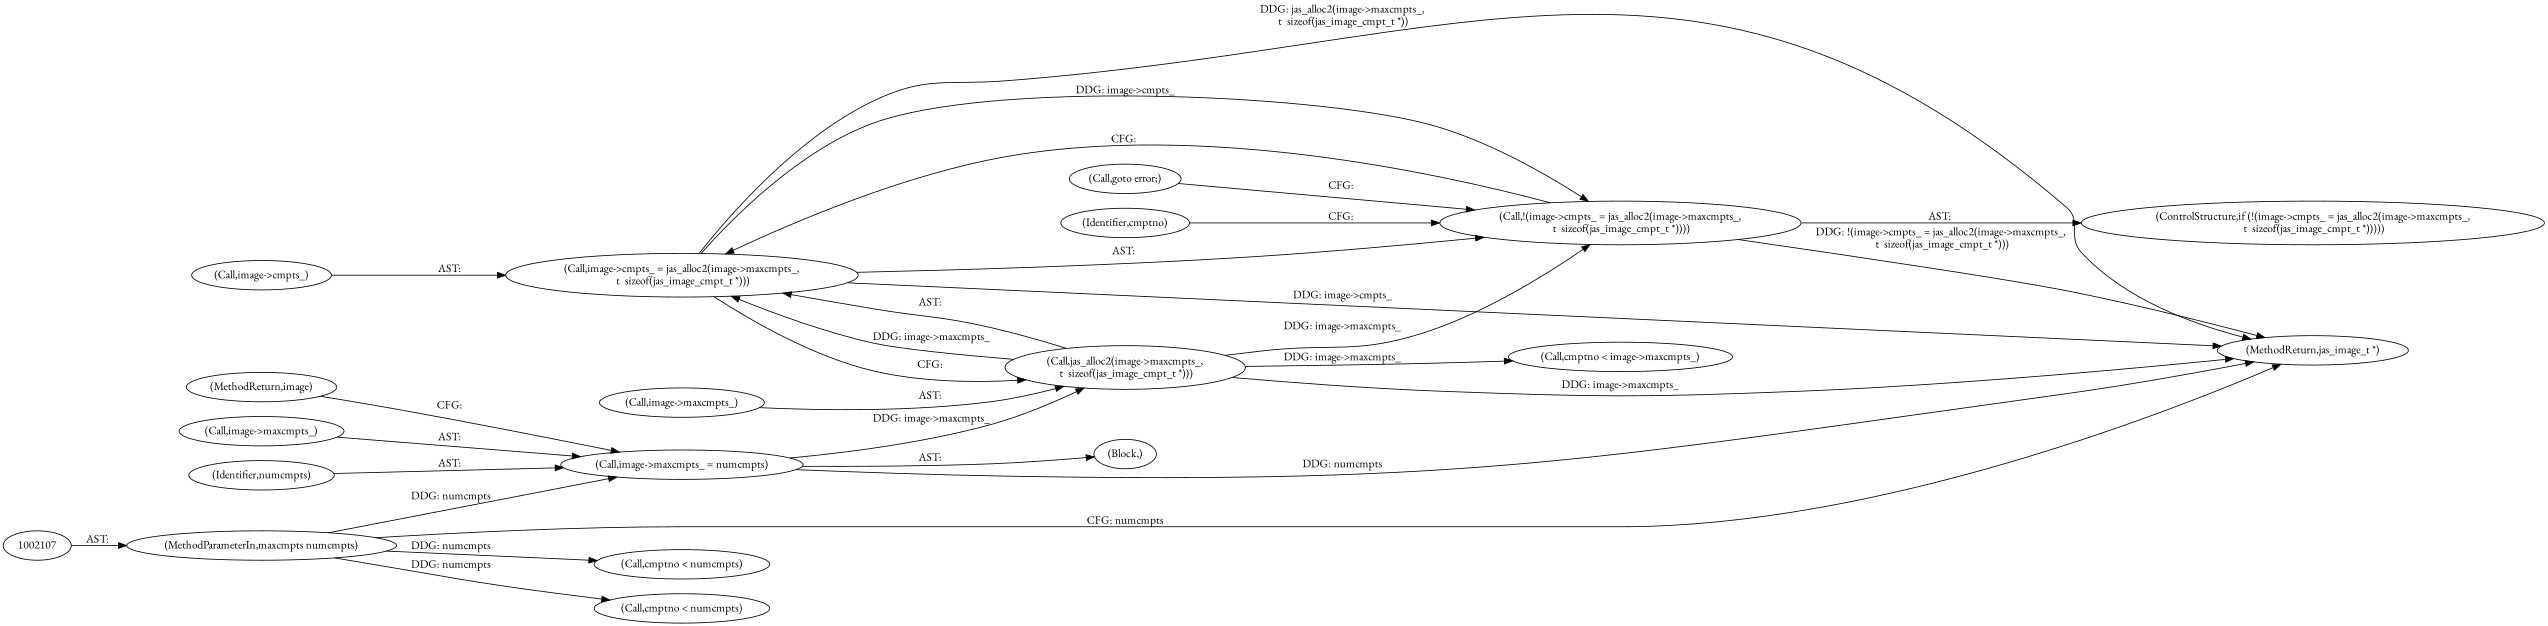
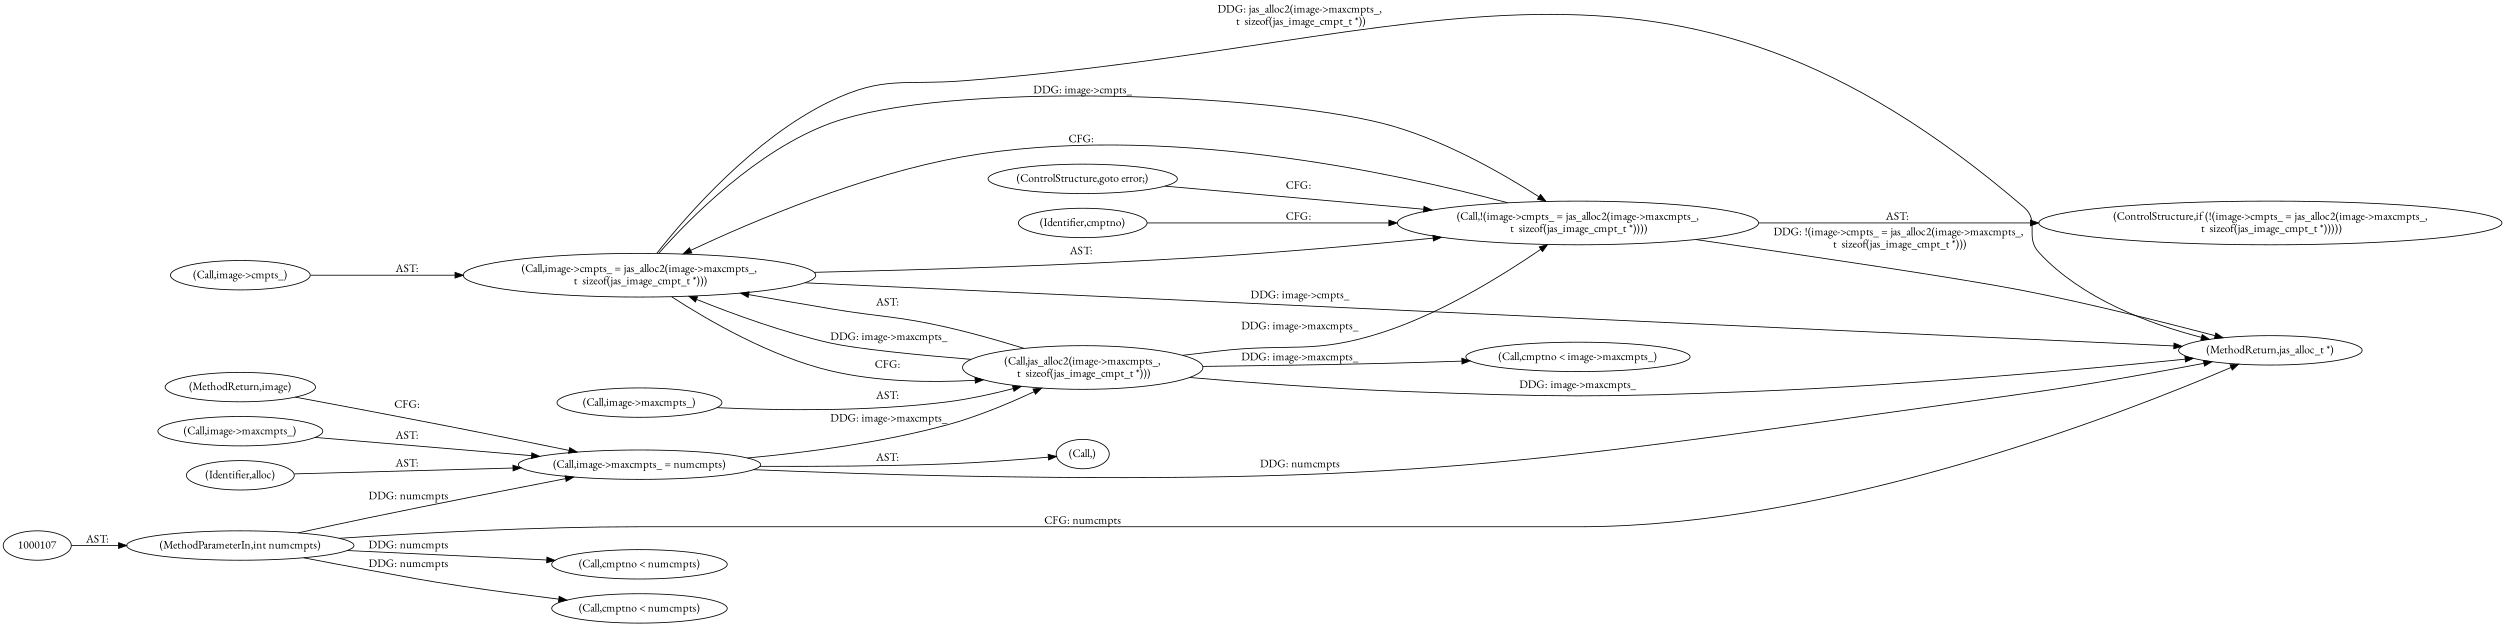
node "(Call,goto error;)": label "(Call,goto error;)" -> "(ControlStructure,goto error;)"
node "(MethodReturn,jas_image_t *)": label "(MethodReturn,jas_image_t *)" -> "(MethodReturn,jas_alloc_t *)"
node "(Block,)": label "(Block,)" -> "(Call,)"
node "(Identifier,numcmpts)": label "(Identifier,numcmpts)" -> "(Identifier,alloc)"
node "1002107": label "1002107" -> "1000107"
node "(MethodParameterIn,maxcmpts numcmpts)": label "(MethodParameterIn,maxcmpts numcmpts)" -> "(MethodParameterIn,int numcmpts)"
